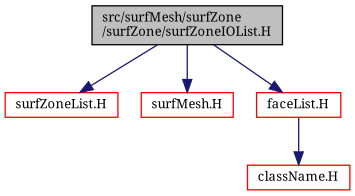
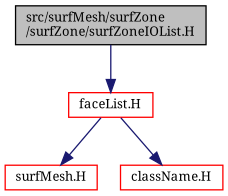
edge "src/surfMesh/surfZone /surfZone/surfZoneIOList.H" -> "surfMesh.H": now "faceList.H" -> "surfMesh.H"
node "surfZoneList.H": removed
